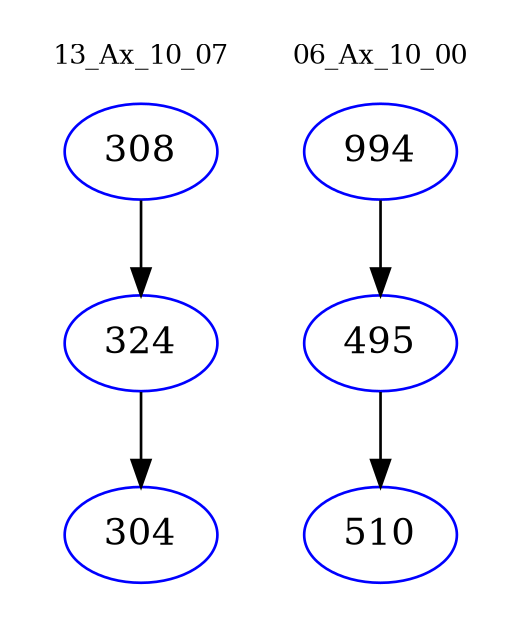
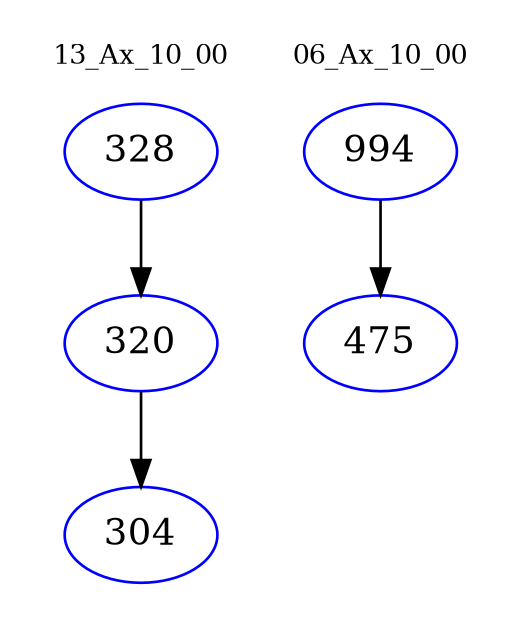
cluster "13_Ax_10_07": label "13_Ax_10_07" -> "13_Ax_10_00"
node "308": label "308" -> "328"
node "324": label "324" -> "320"
node "495": label "495" -> "475"
node "510": removed
